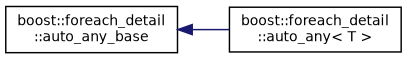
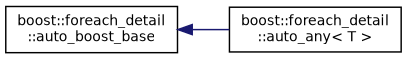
node "boost::foreach_detail ::auto_any_base": label "boost::foreach_detail ::auto_any_base" -> "boost::foreach_detail ::auto_boost_base"
